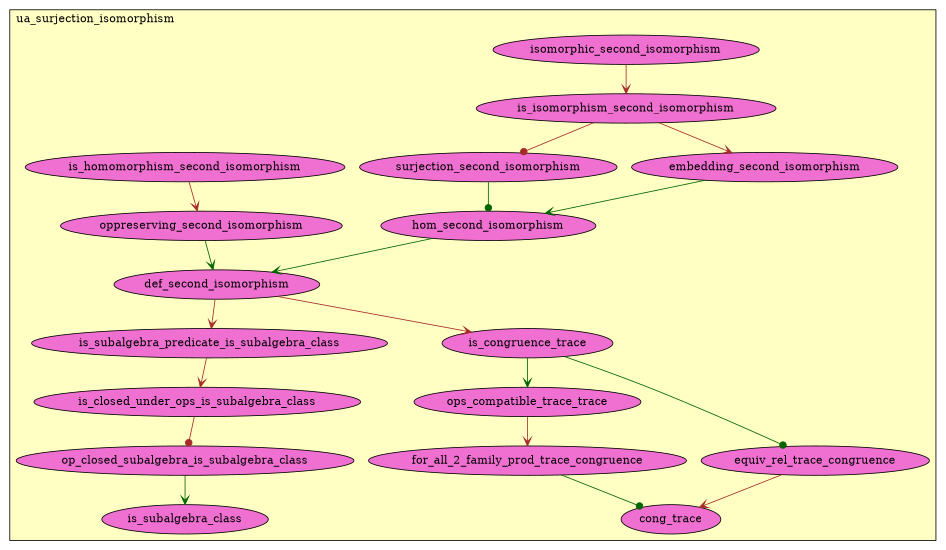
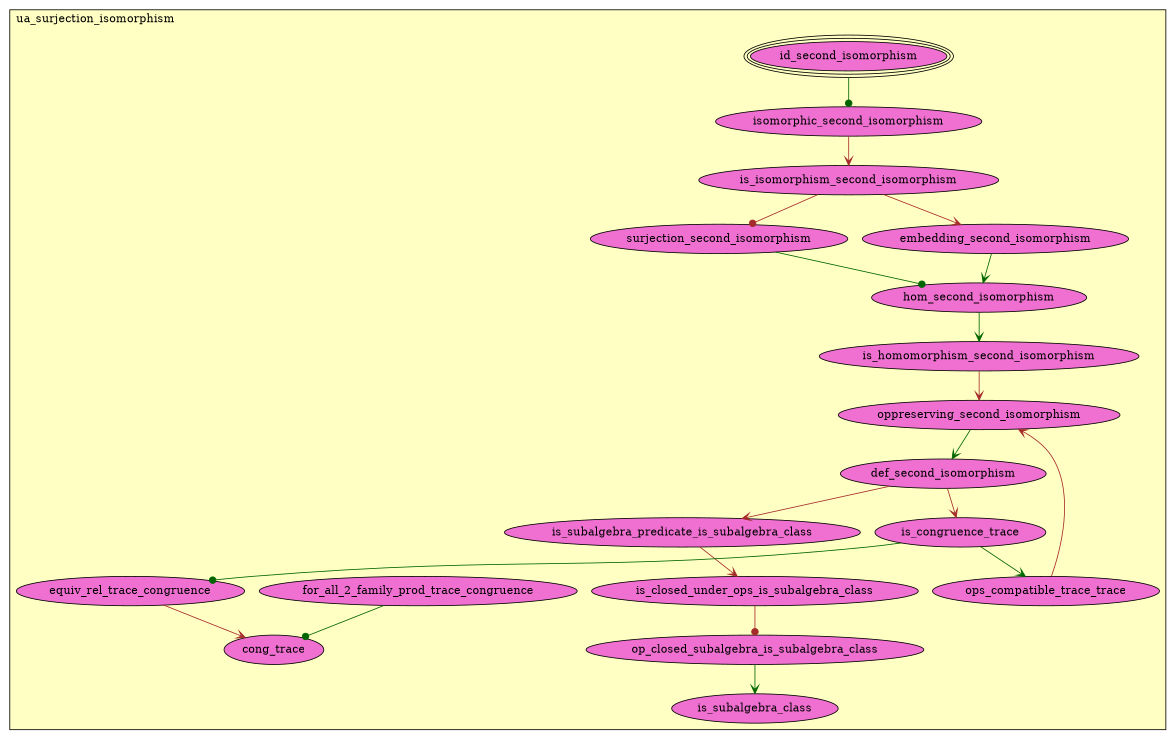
node "id_second_isomorphism": added
edge "hom_second_isomorphism" -> "def_second_isomorphism": now "hom_second_isomorphism" -> "is_homomorphism_second_isomorphism"
edge "ops_compatible_trace_trace" -> "for_all_2_family_prod_trace_congruence": now "ops_compatible_trace_trace" -> "oppreserving_second_isomorphism"
